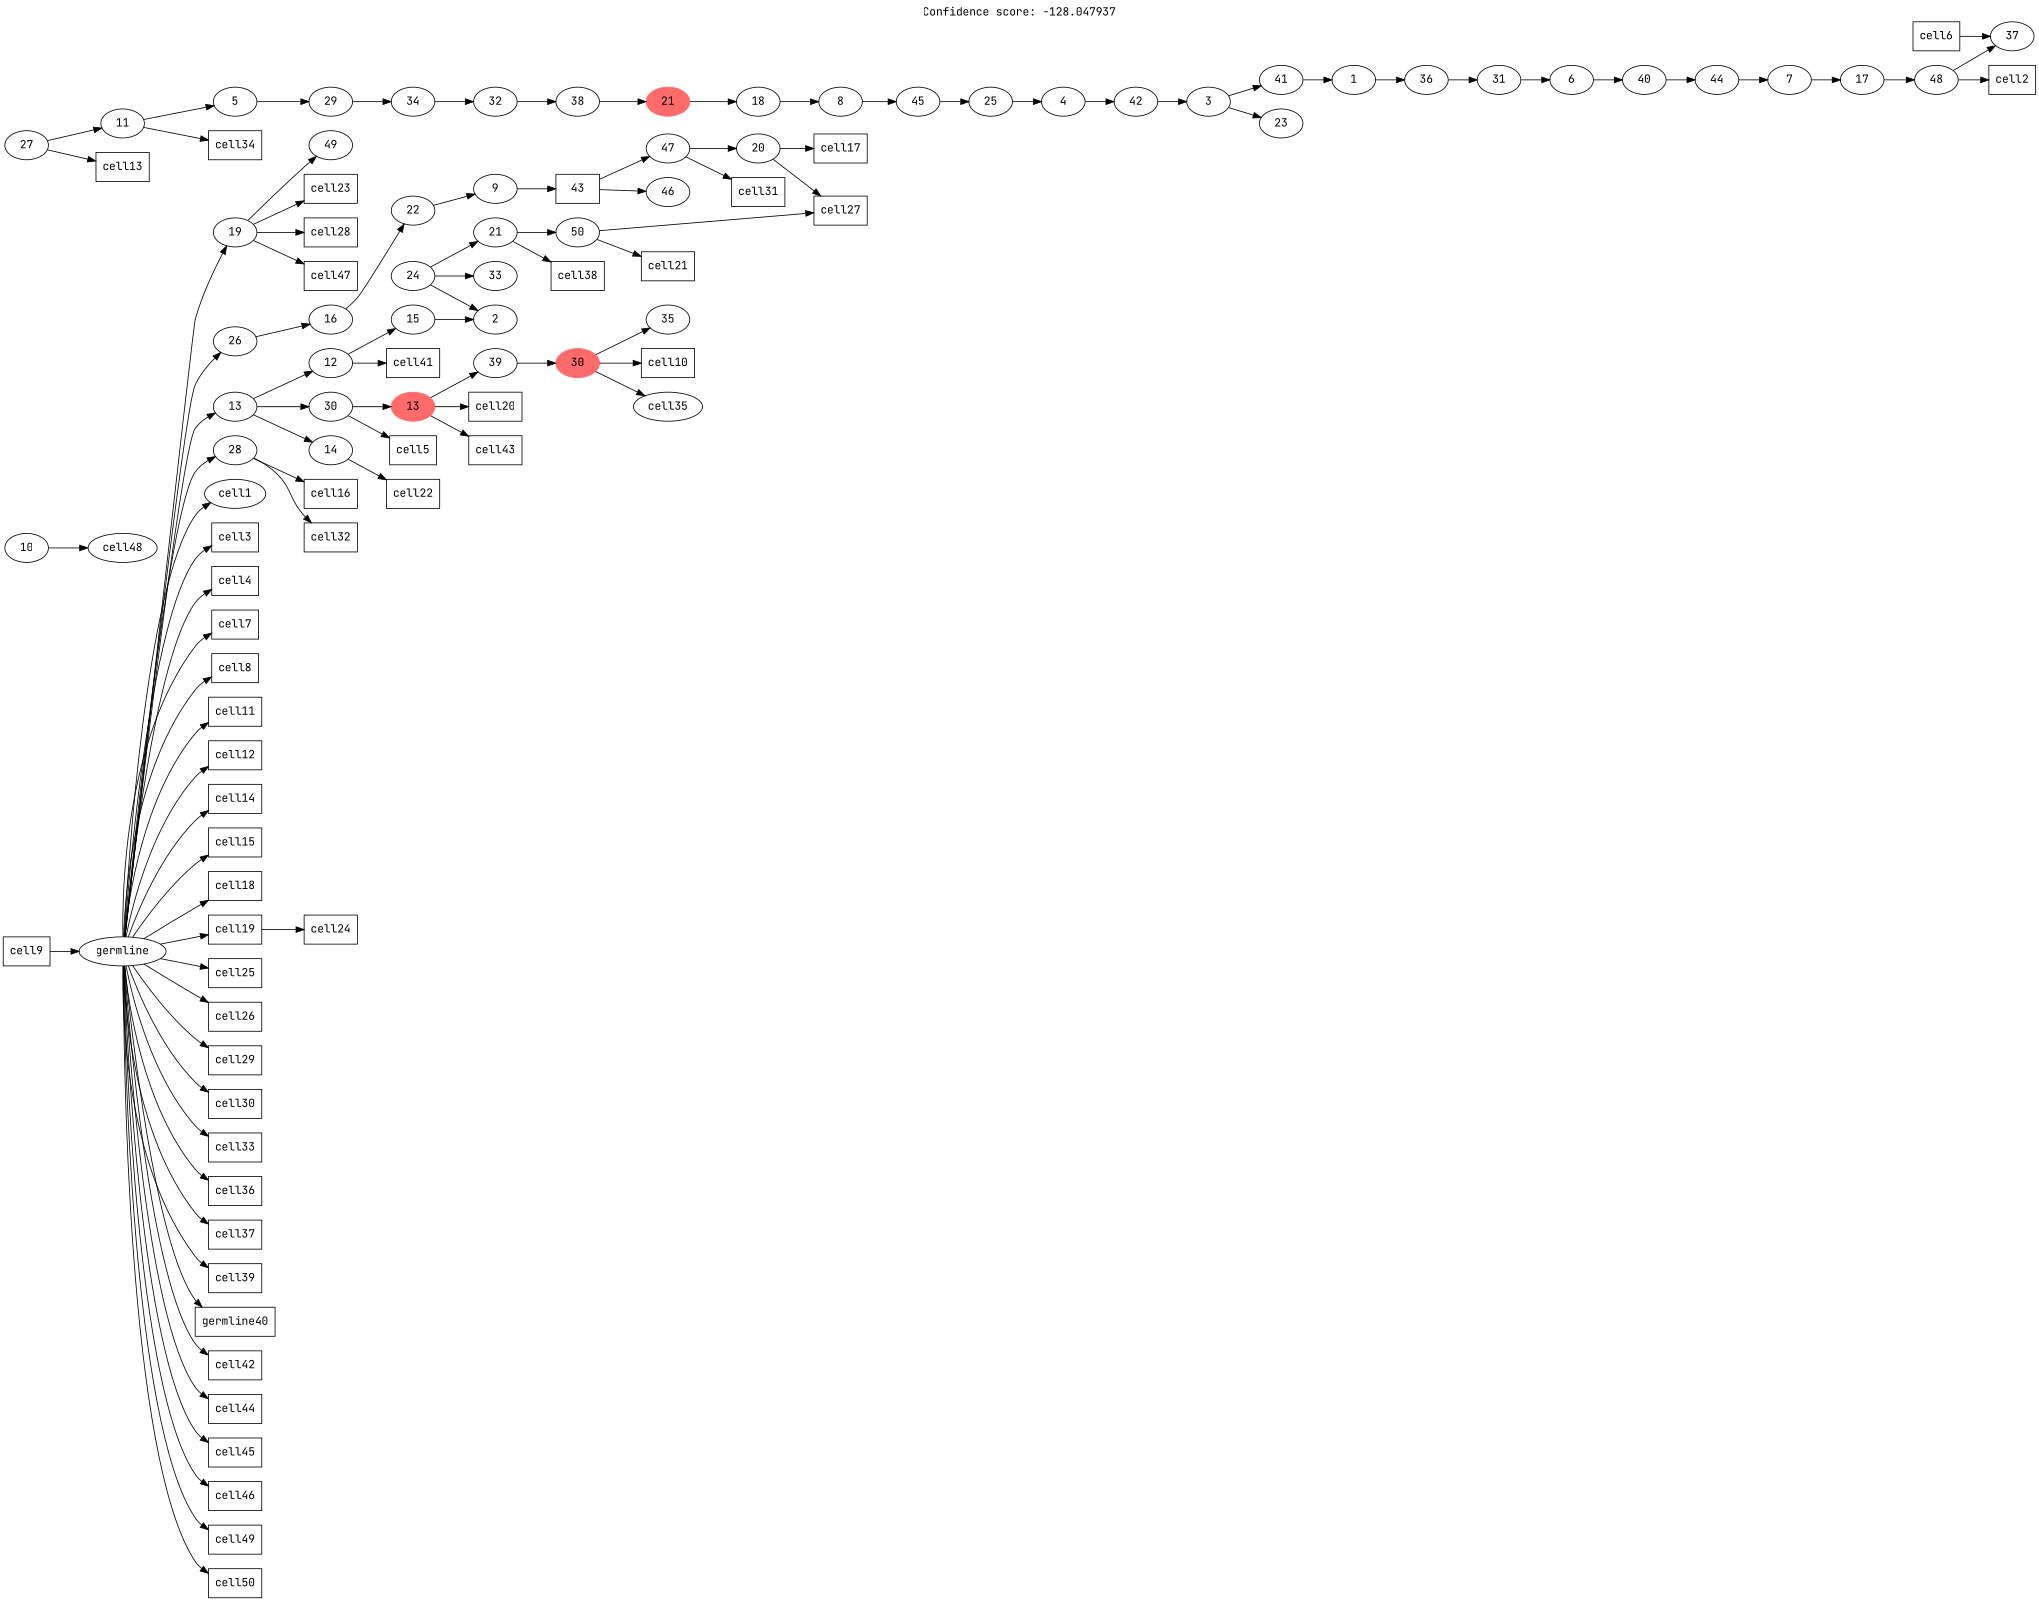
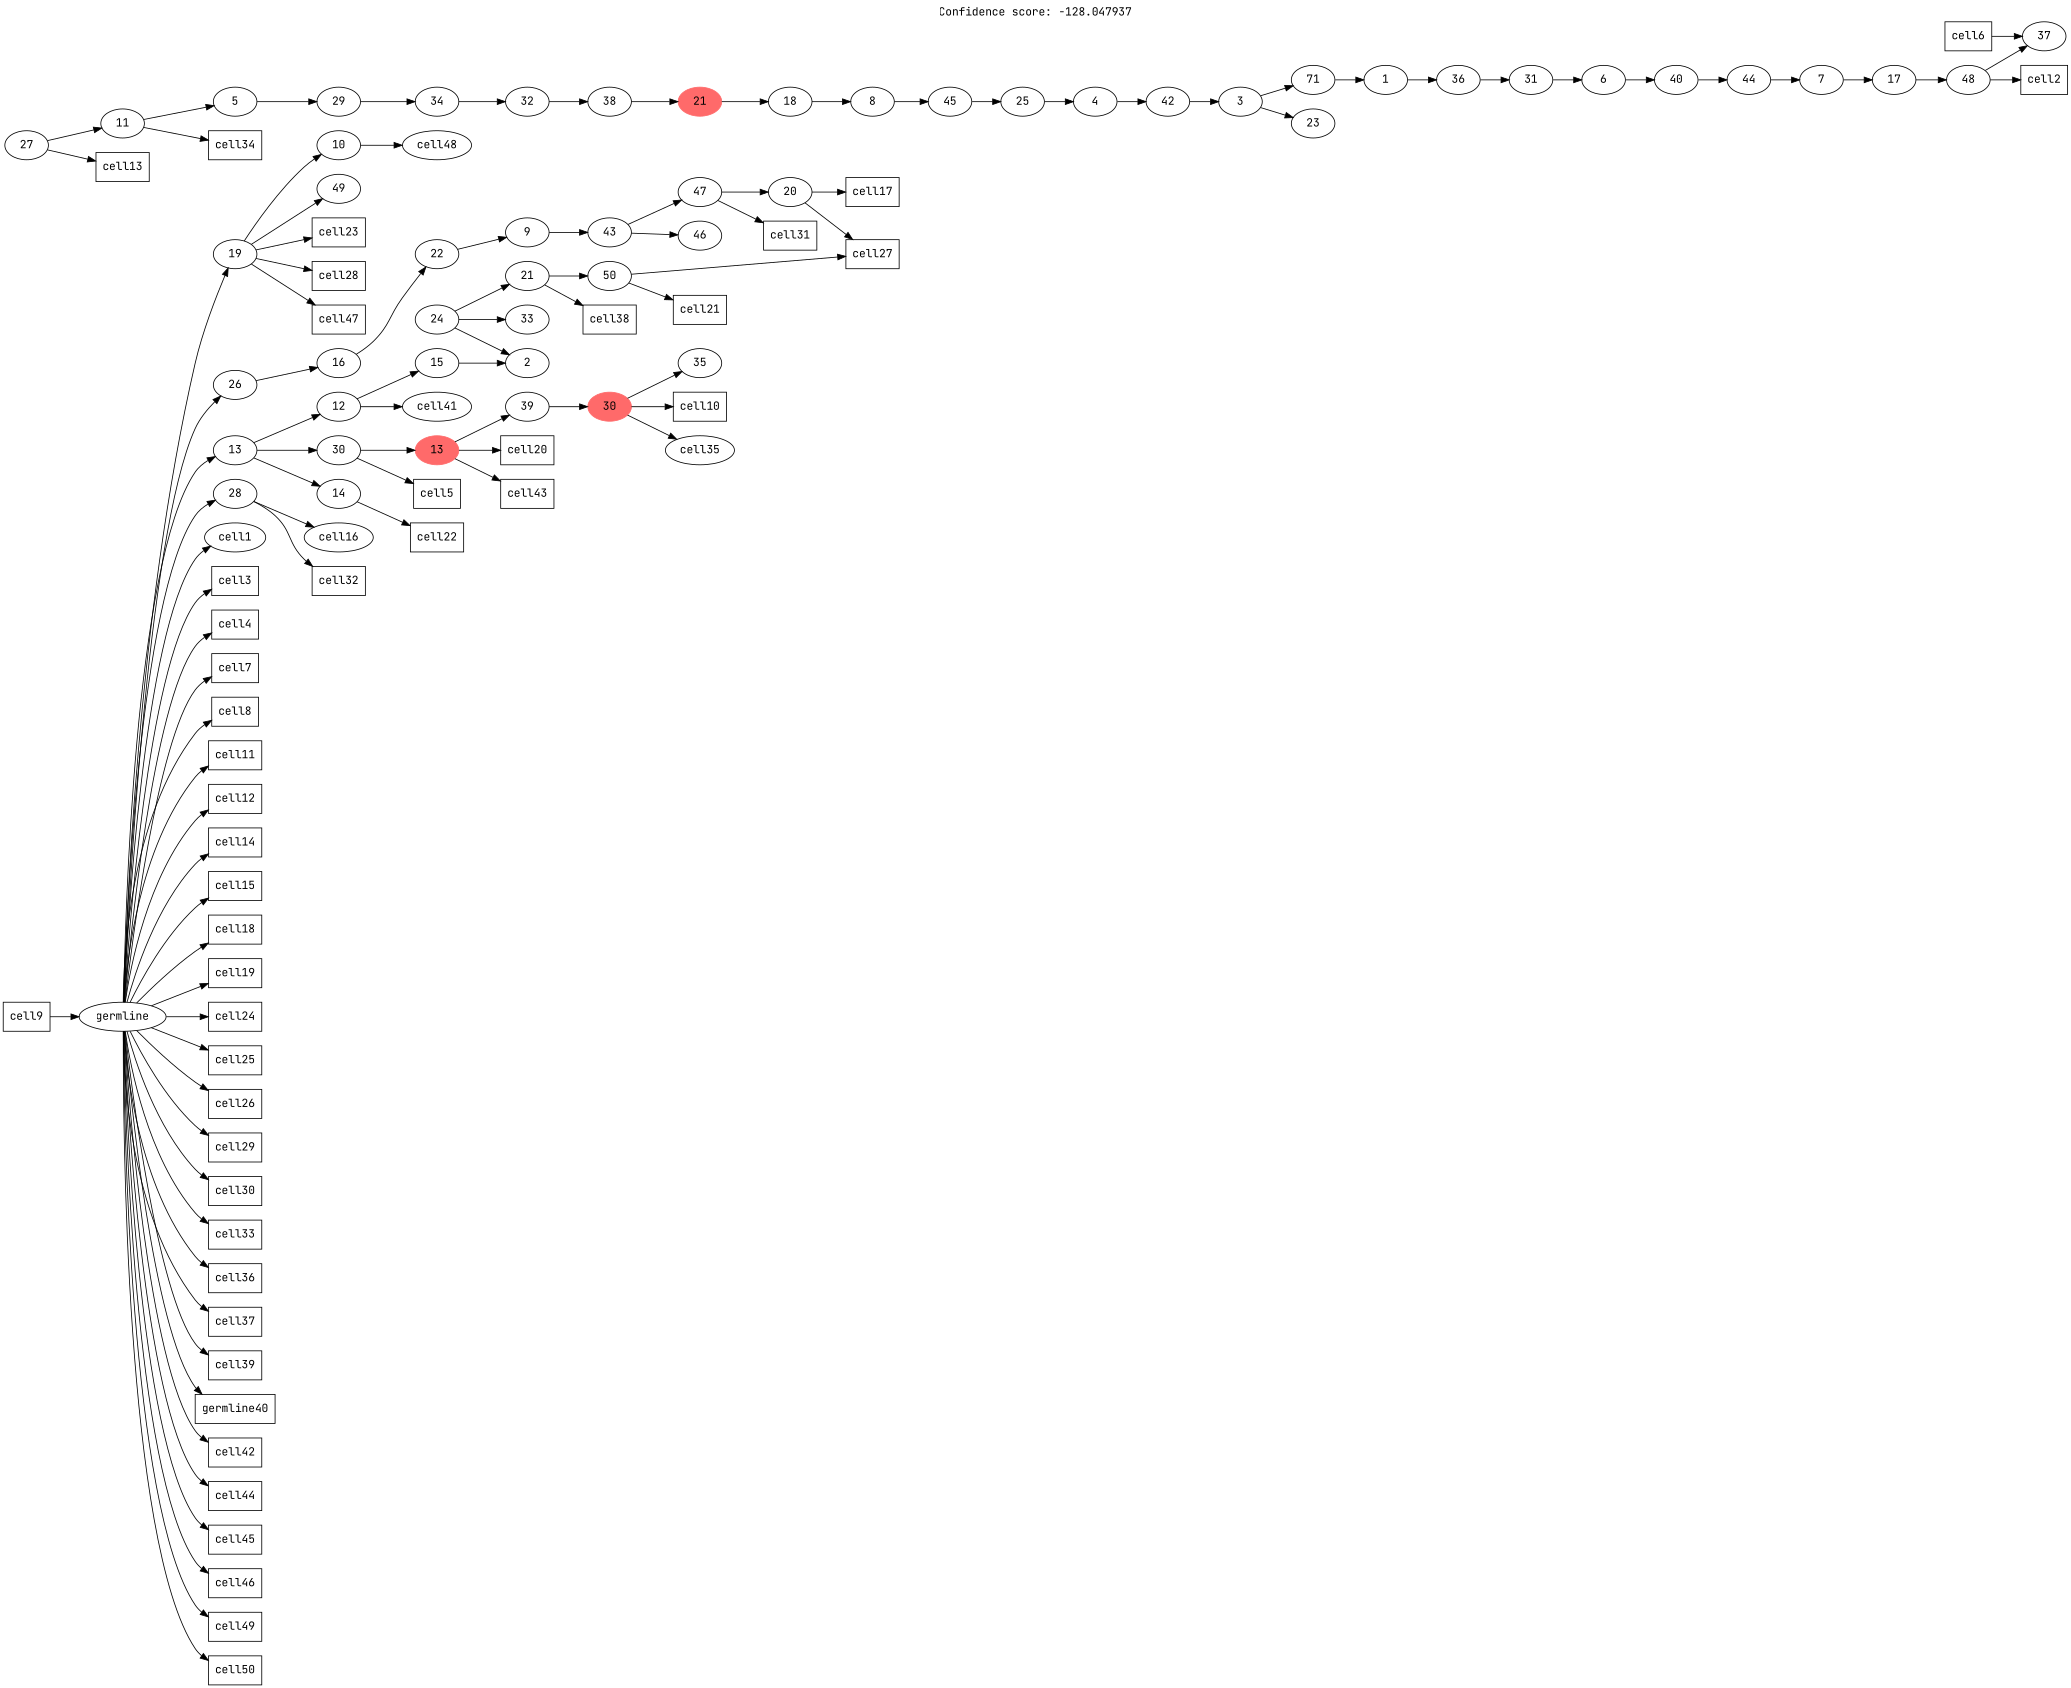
node "41": label "41" -> "71"
node "43": shape box -> ellipse
edge "19" -> "10": added
node "cell41": shape box -> ellipse
node "cell16": shape box -> ellipse
edge "cell19" -> "cell24": now "germline" -> "cell24"
